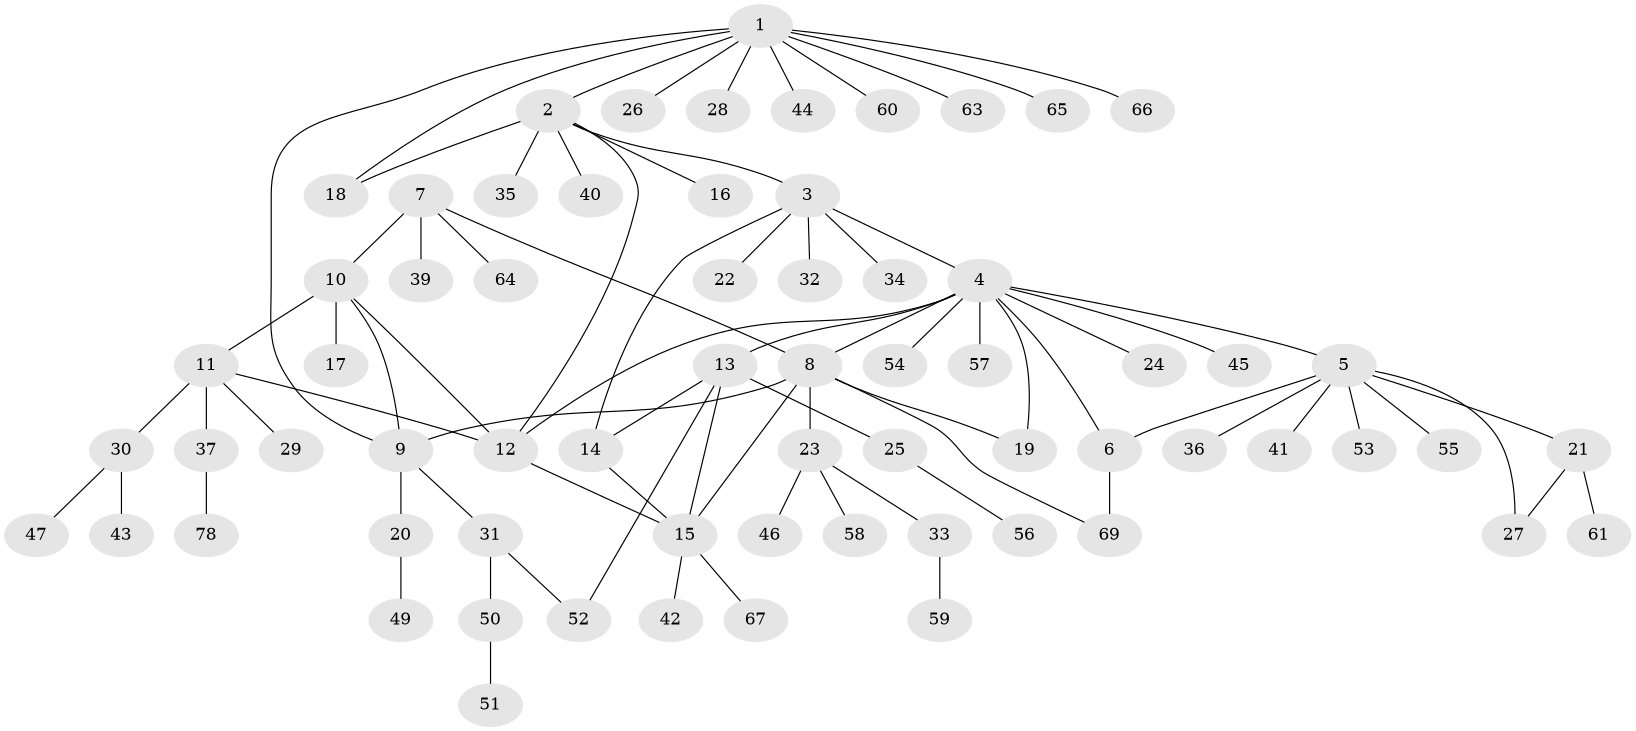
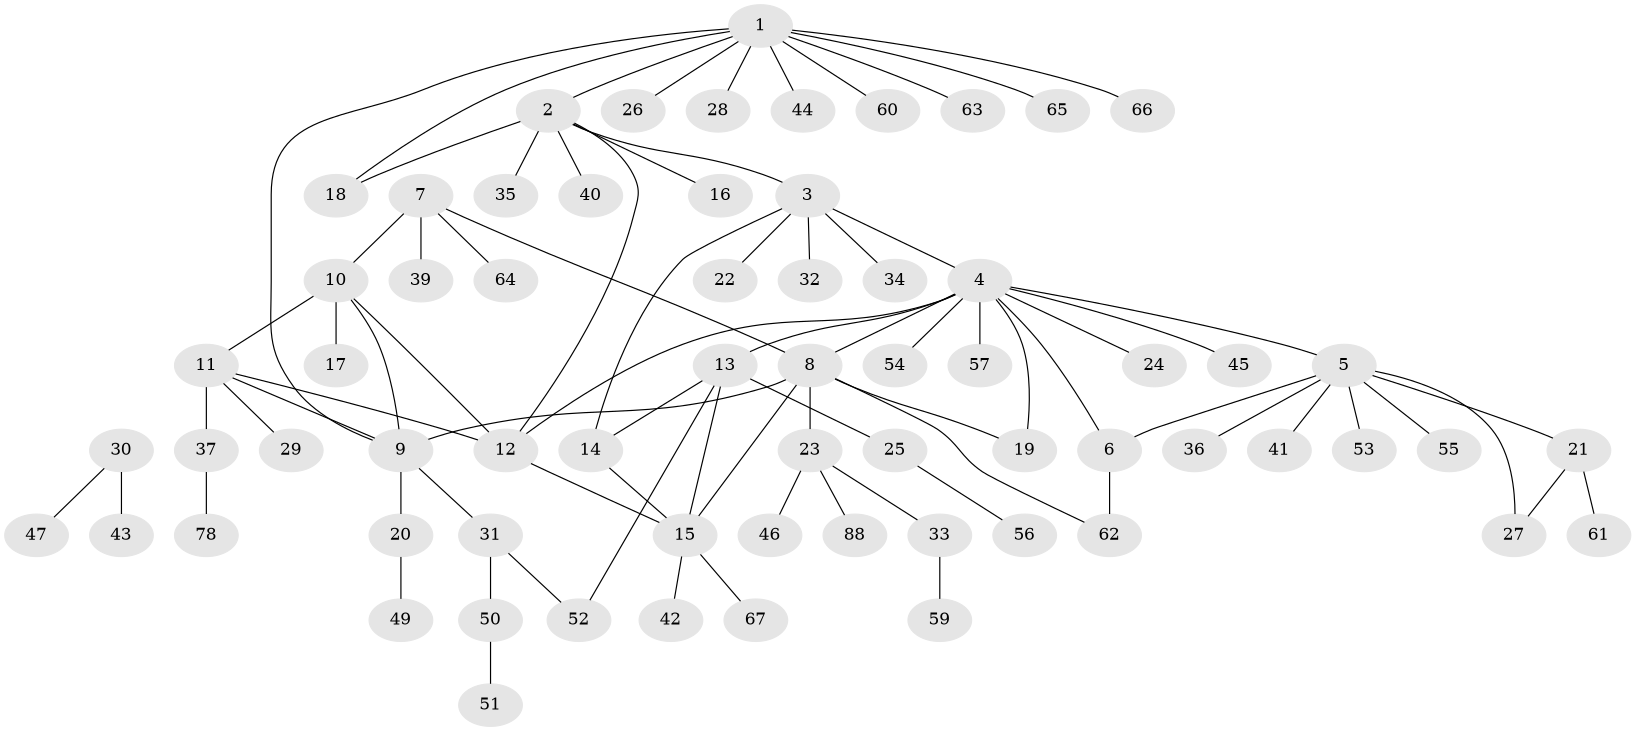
edge "11" -- "30": now "11" -- "9"
node "58": label "58" -> "88"
node "69": label "69" -> "62"
